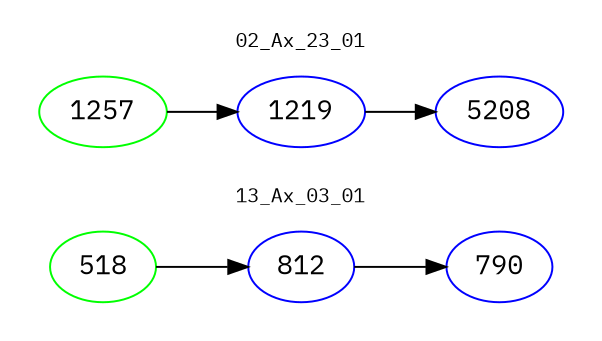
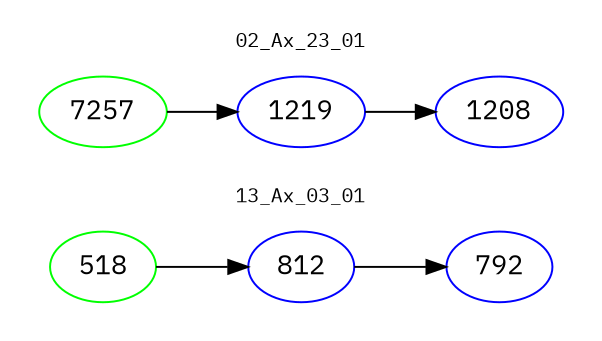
node "1257": label "1257" -> "7257"
node "5208": label "5208" -> "1208"
node "790": label "790" -> "792"
